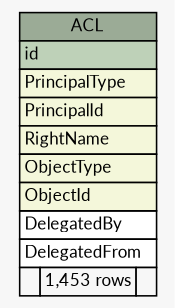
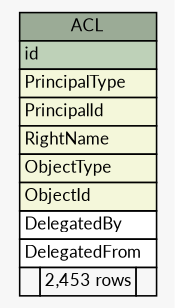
node "ACL": text "1,453 rows" -> "2,453 rows"
